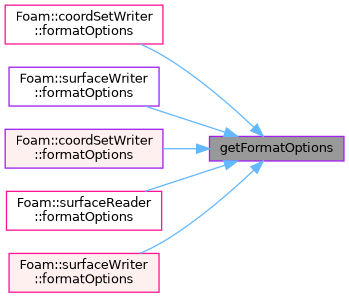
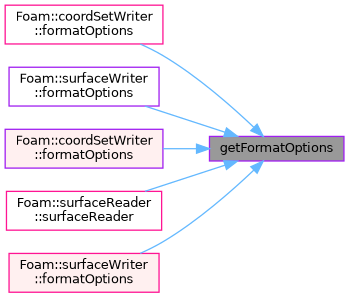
node "Foam::surfaceReader ::formatOptions": label "Foam::surfaceReader ::formatOptions" -> "Foam::surfaceReader ::surfaceReader"
